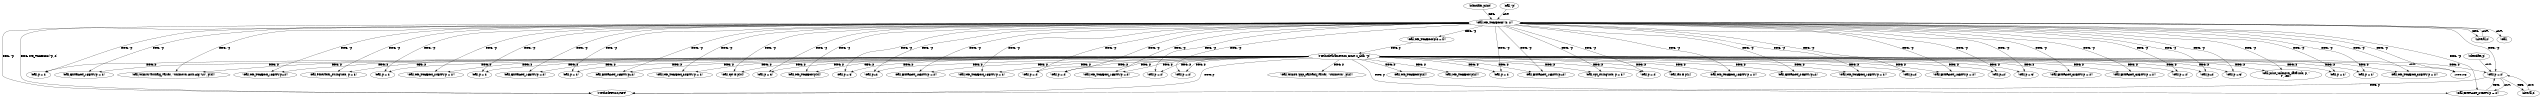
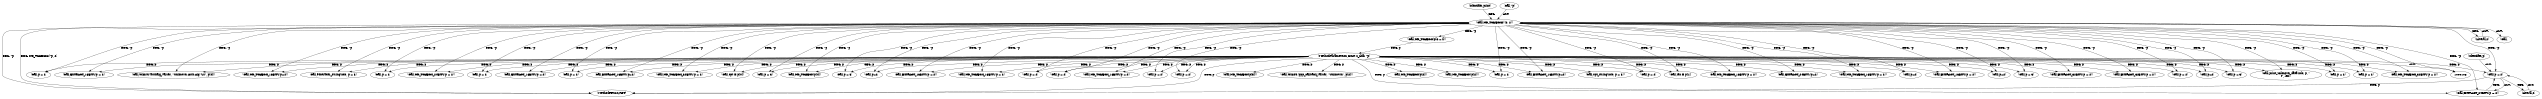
edge "(Call,ND_TCHECK2(*p, 2))" -> "(Call,opt_string(ndo, p + 3))": now "(Call,ND_TCHECK2(*p, 2))" -> "(Call,len = p[1])"
edge "(MethodParameterIn,const u_char *p)" -> "(Call,etheraddr_string(ndo, p + 3))": label "CFG: p" -> "DDG: p"
node "(Call,ND_TCHECK(p[5]))": added
